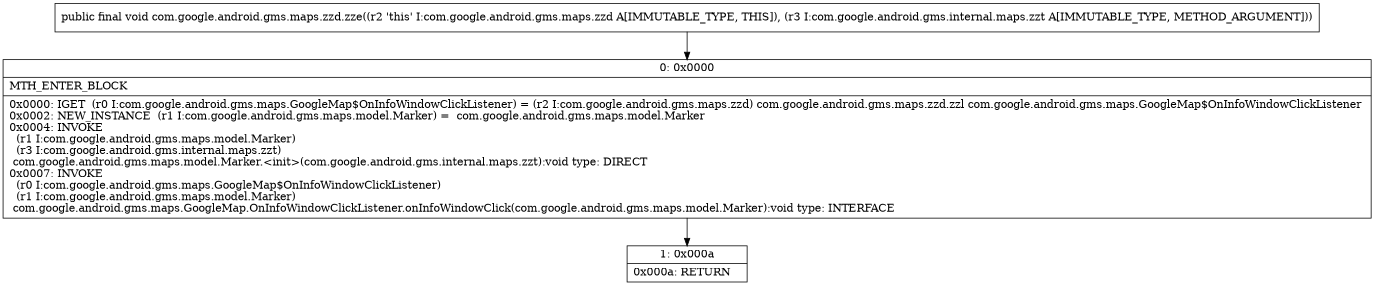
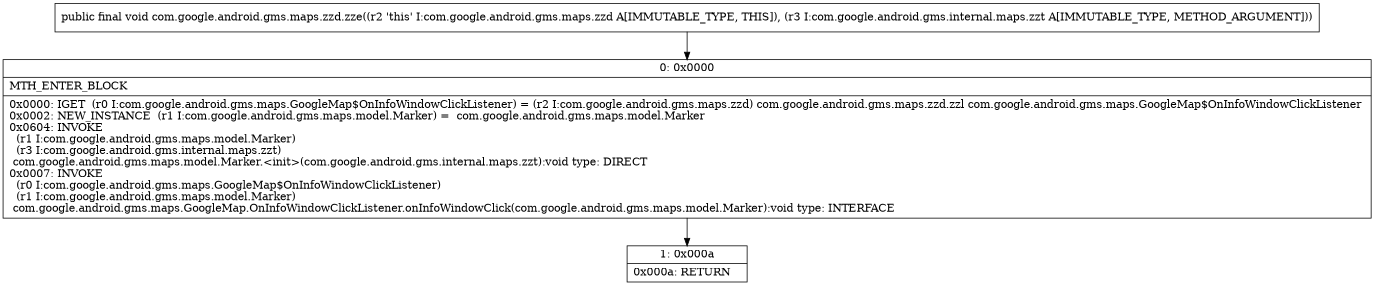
node "0: 0x0000": text "0x0004: INVOKE" -> "0x0604: INVOKE"
